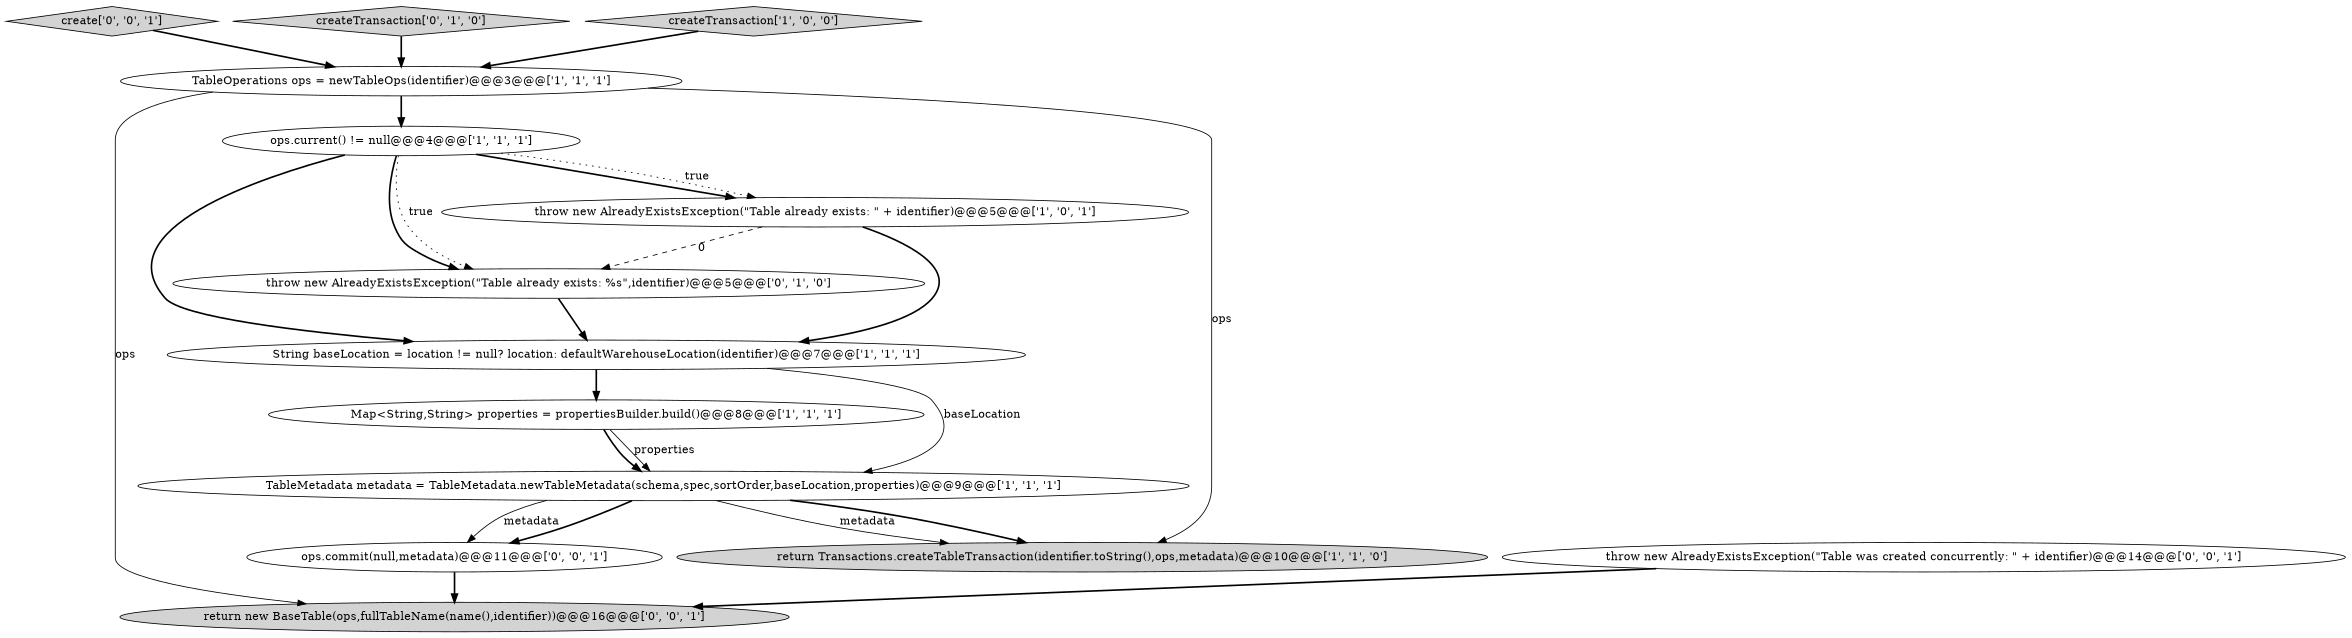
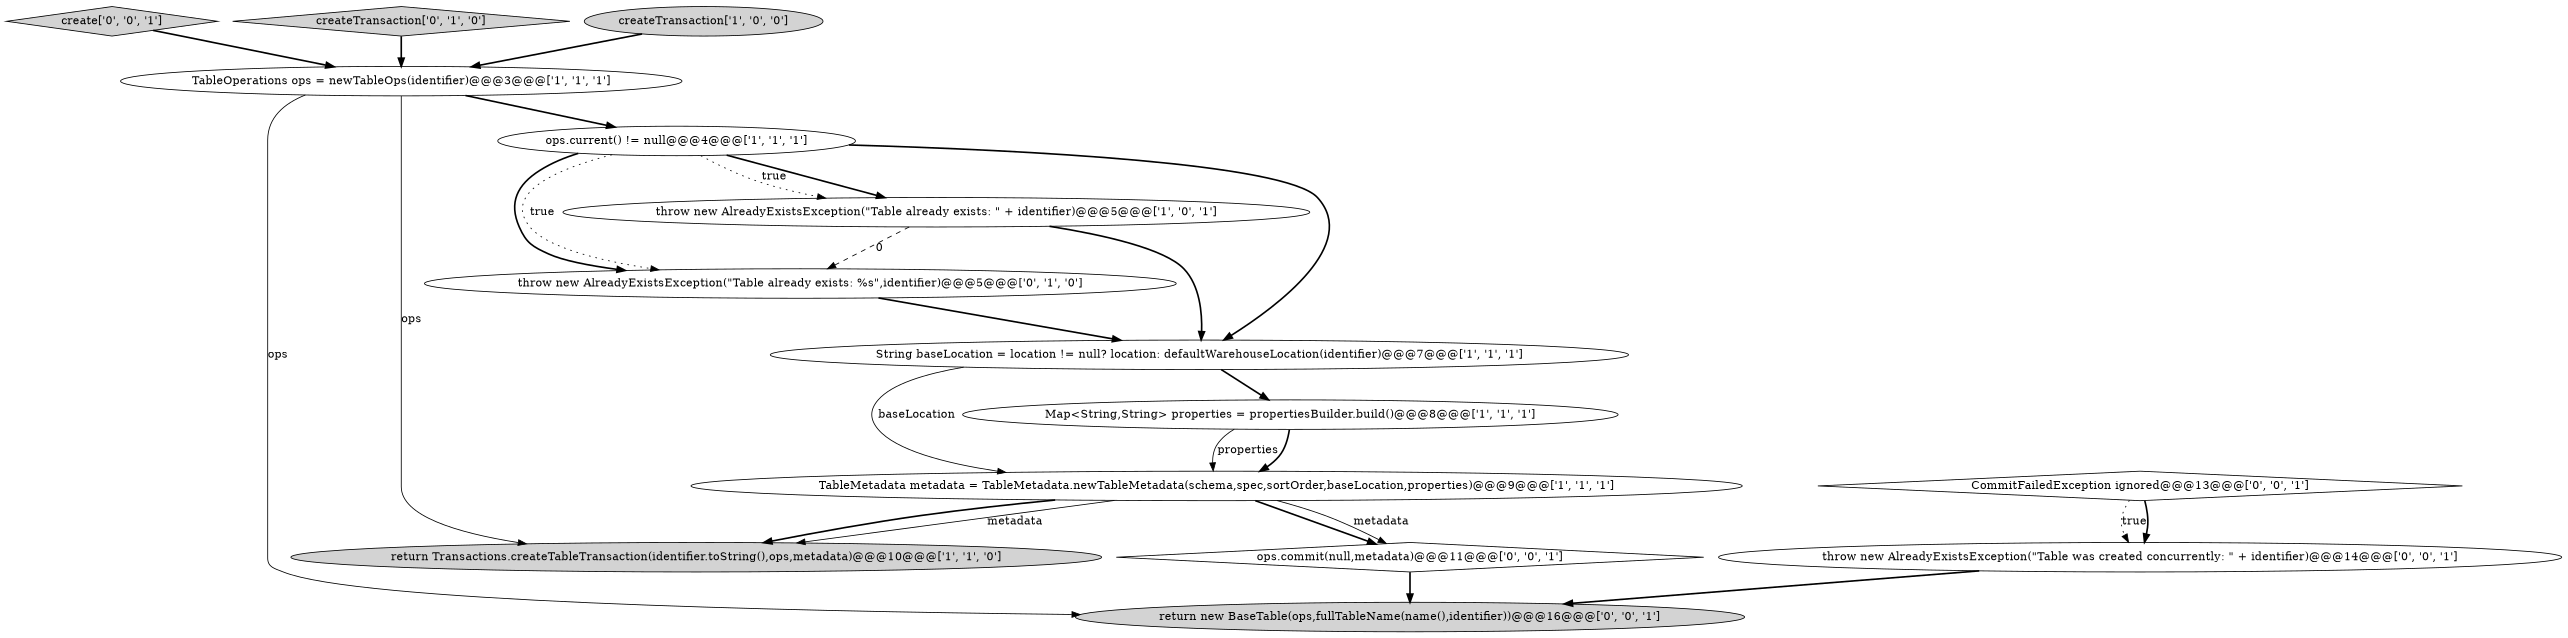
node "createTransaction['1', '0', '0']": shape diamond -> ellipse
node "CommitFailedException ignored@@@13@@@['0', '0', '1']": added
node "ops.commit(null,metadata)@@@11@@@['0', '0', '1']": shape ellipse -> diamond
